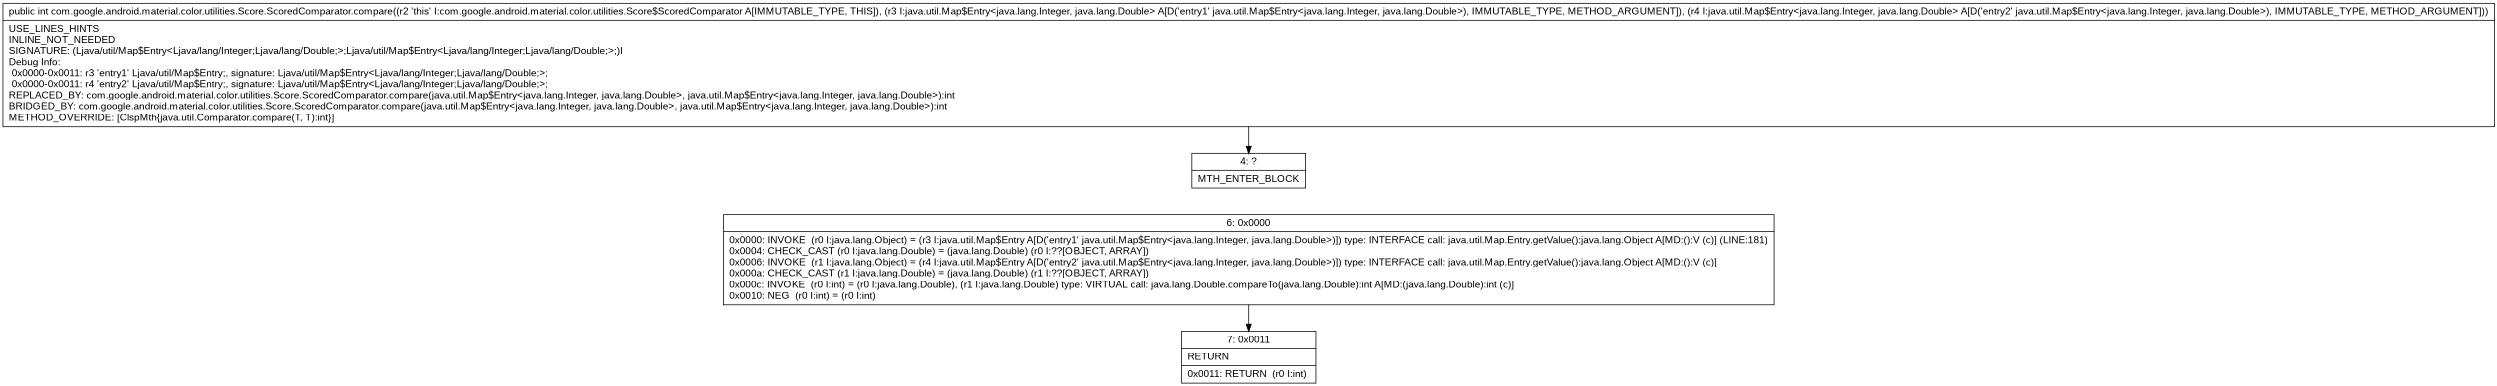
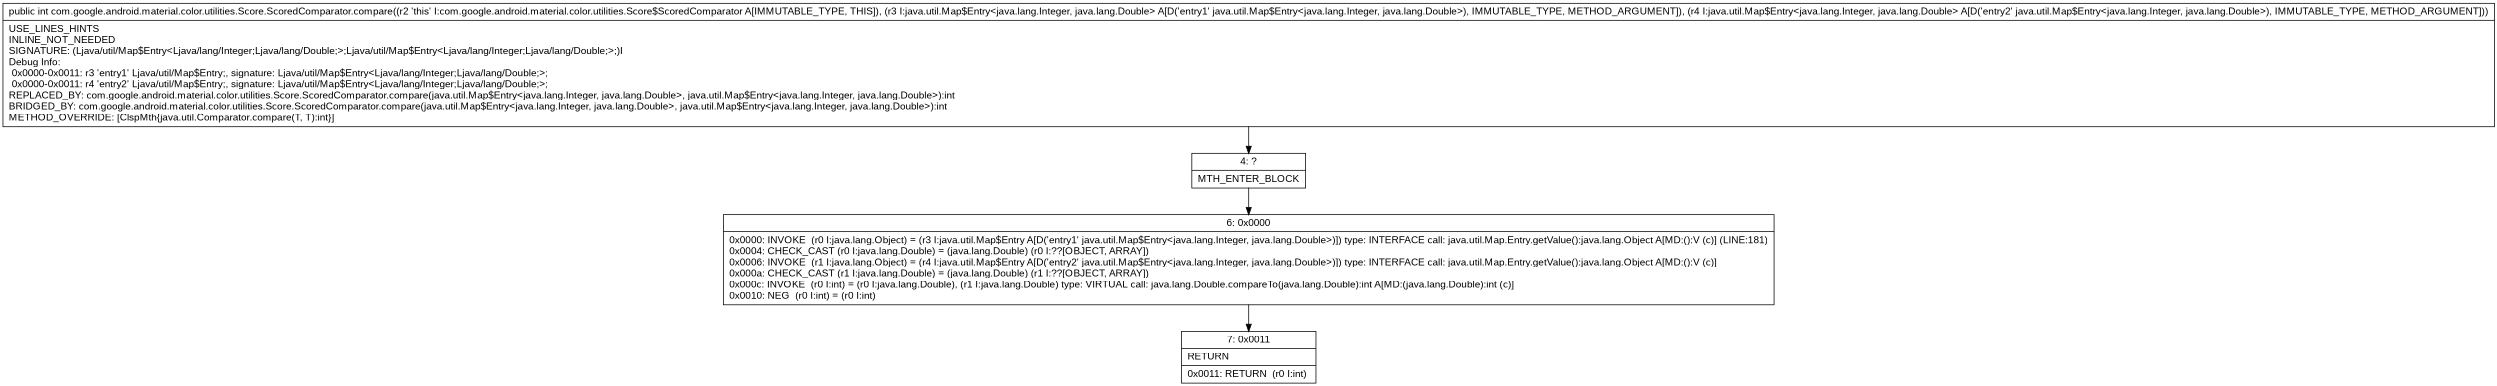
edge "4: ?" -> "6: 0x0000": added
